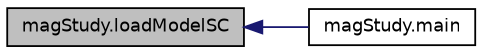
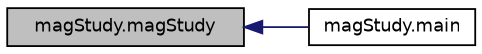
node "magStudy.loadModelSC": label "magStudy.loadModelSC" -> "magStudy.magStudy"
